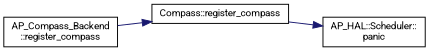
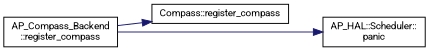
edge "Compass::register_compass" -> "AP_HAL::Scheduler:: panic": now "AP_Compass_Backend ::register_compass" -> "AP_HAL::Scheduler:: panic"
